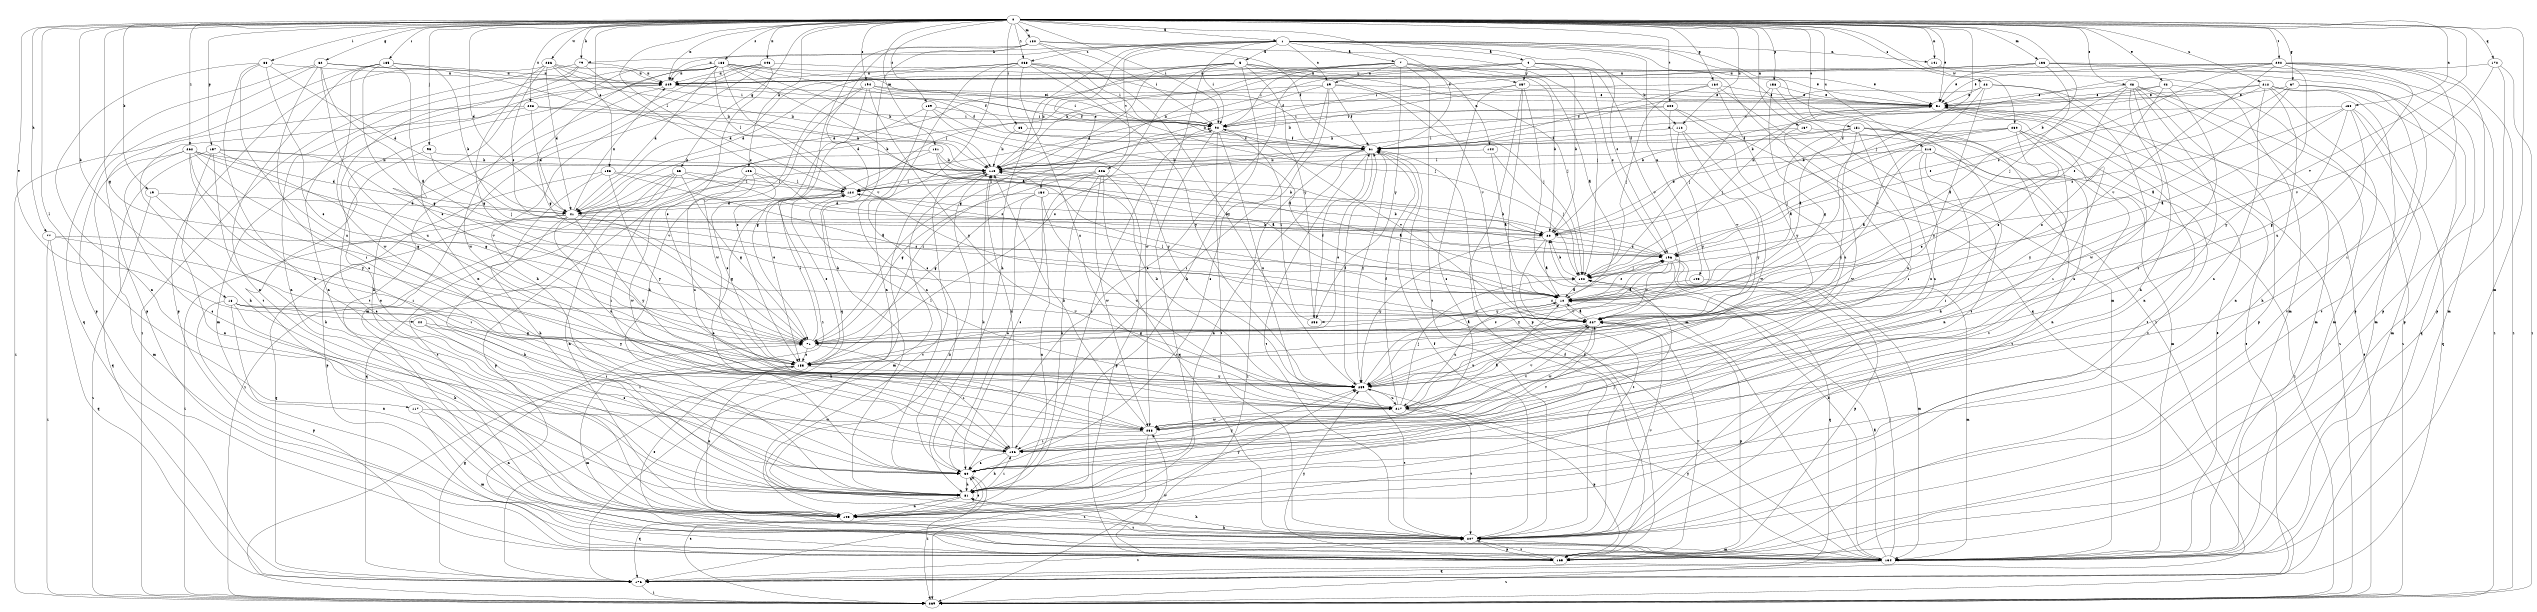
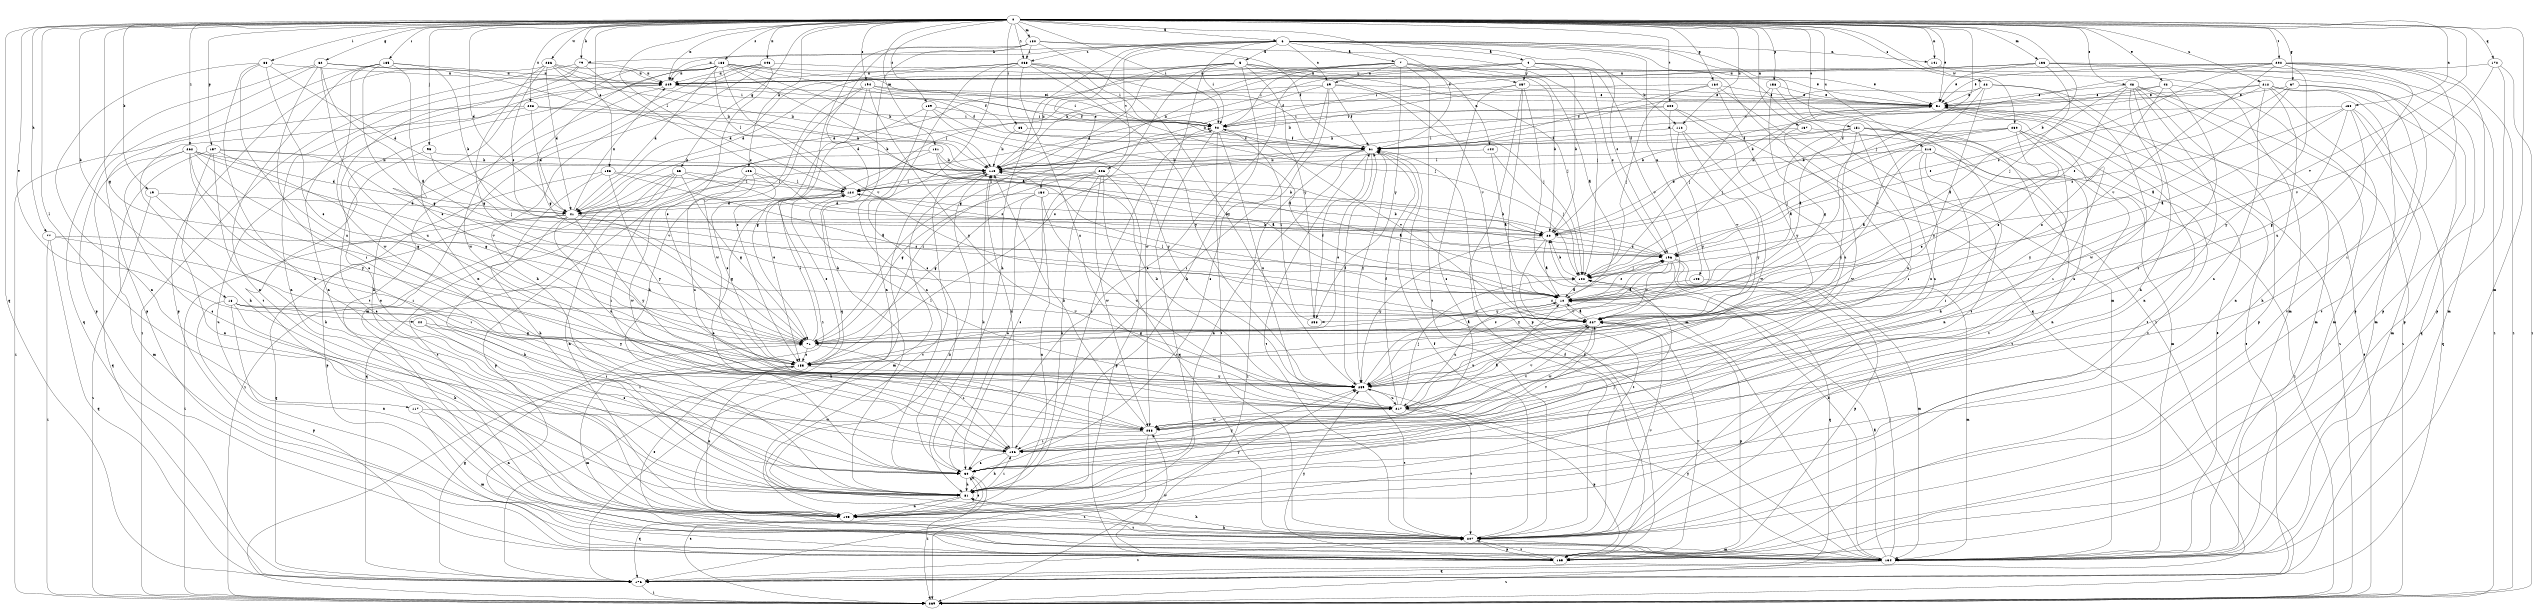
node "1": label "1" -> "6"
edge "0" -> "176": added, label "q"
edge "130" -> "92": now "130" -> "268"
edge "249" -> "134": label "m" -> "u"
